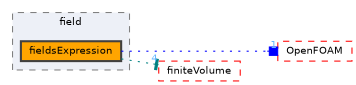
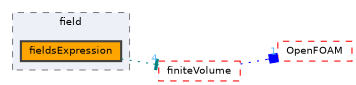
edge "fieldsExpression" -> "OpenFOAM": now "finiteVolume" -> "OpenFOAM"
